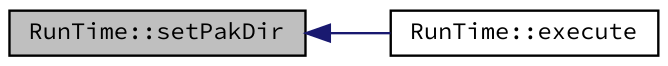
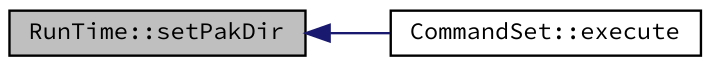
node "RunTime::execute": label "RunTime::execute" -> "CommandSet::execute"
